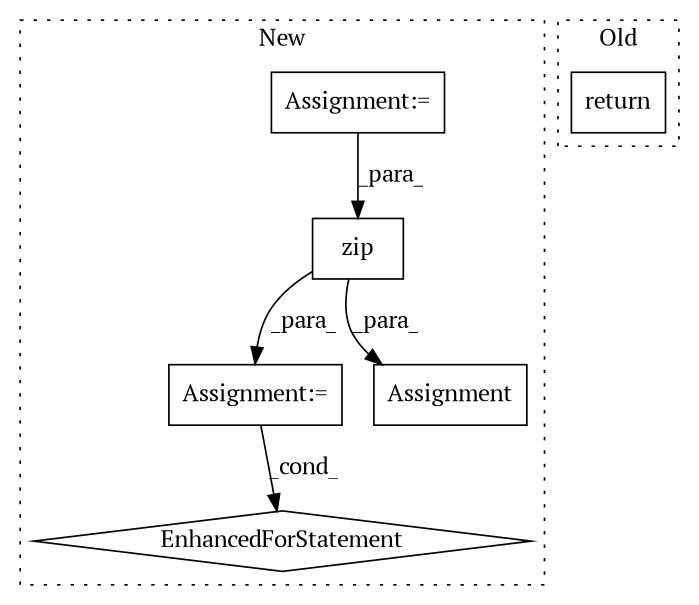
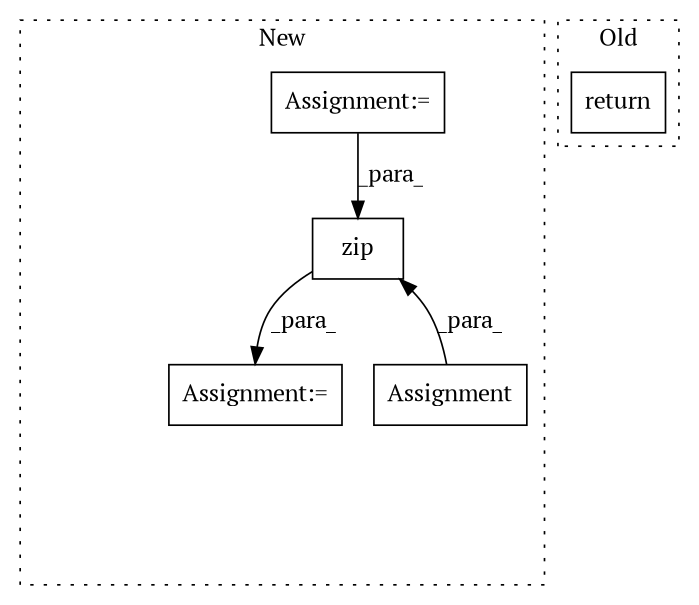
edge "zip" -> "Assignment": reversed
node "EnhancedForStatement": removed
